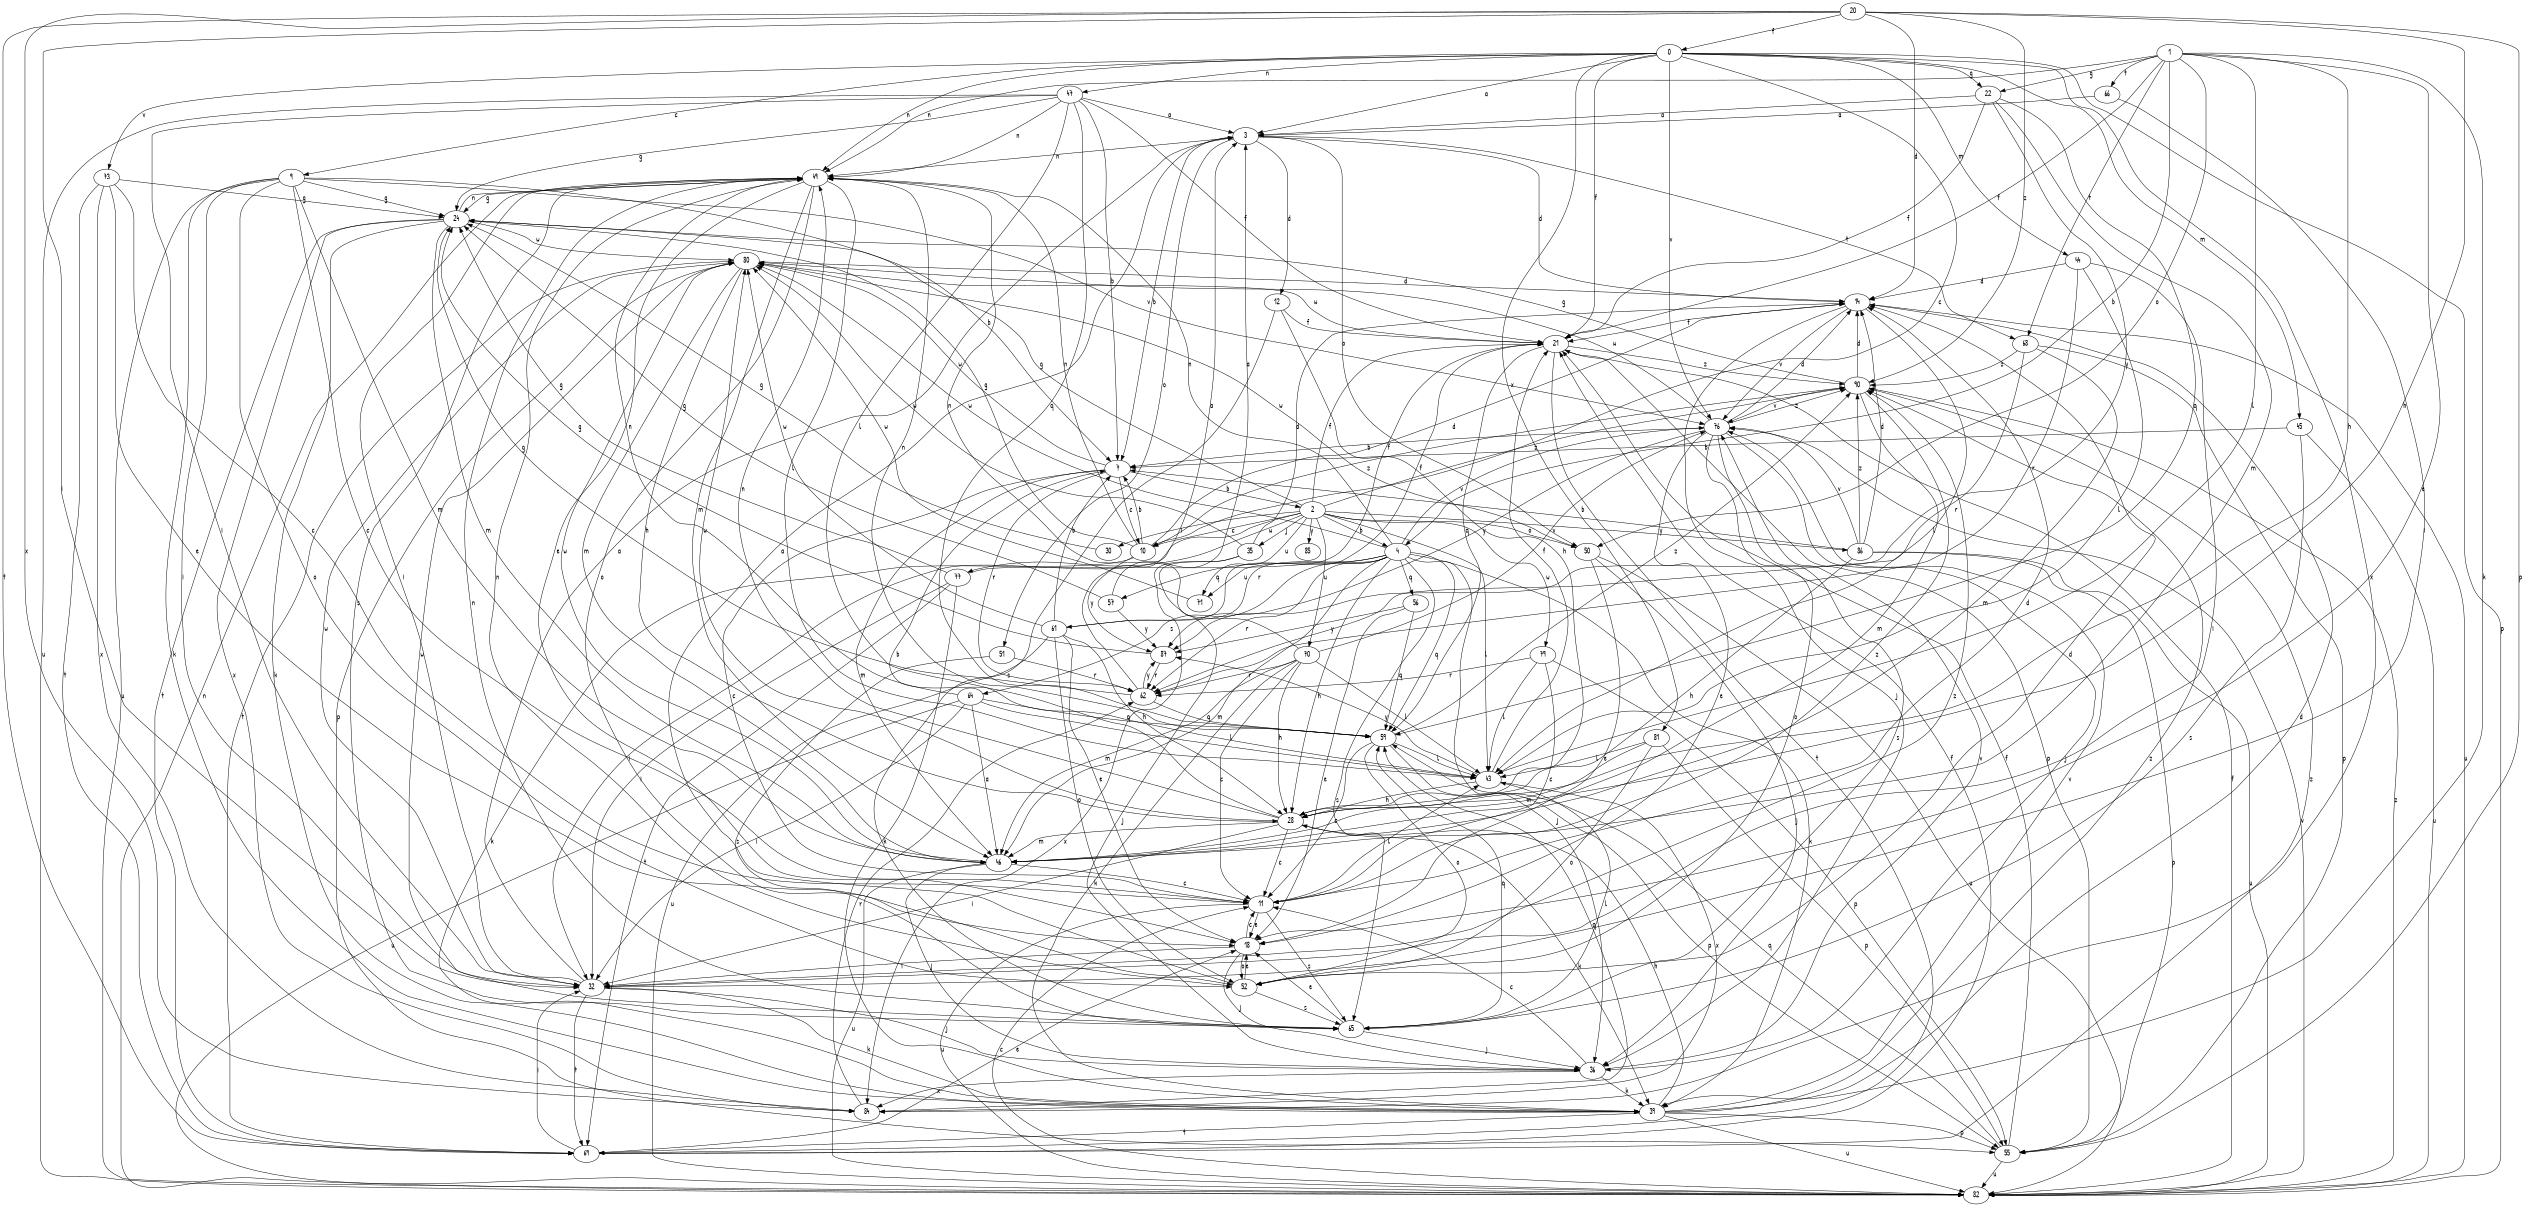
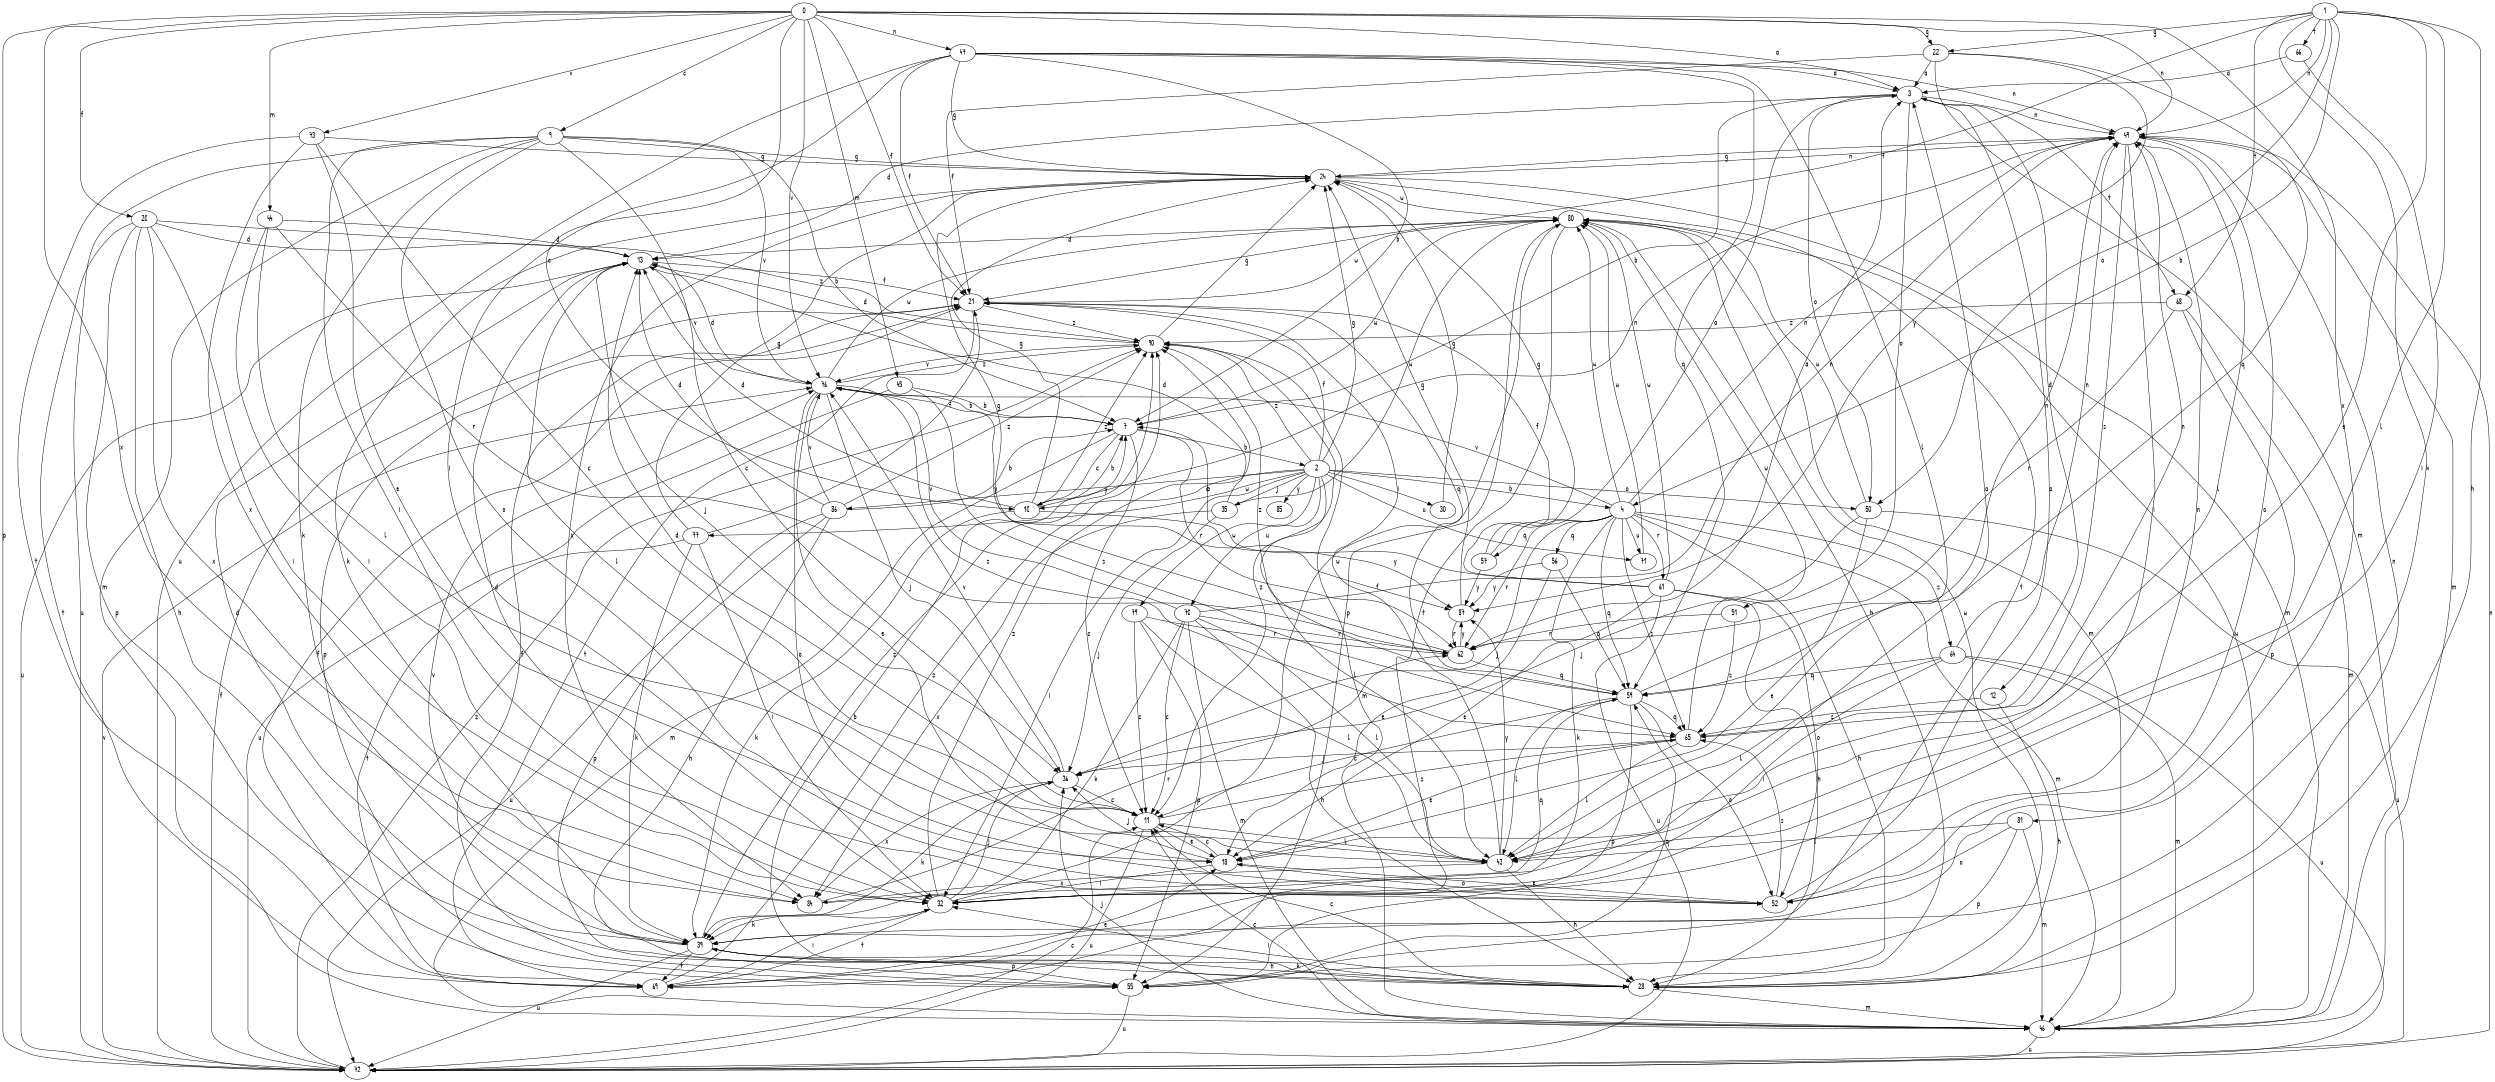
edge "20" -> "0": reversed
node "14": label "14" -> "13"
edge "12" -> "21": removed, label "f"
edge "49" -> "18": removed, label "e"
edge "64" -> "46": label "a" -> "m"
edge "65" -> "59": reversed
node "82": label "82" -> "72"
